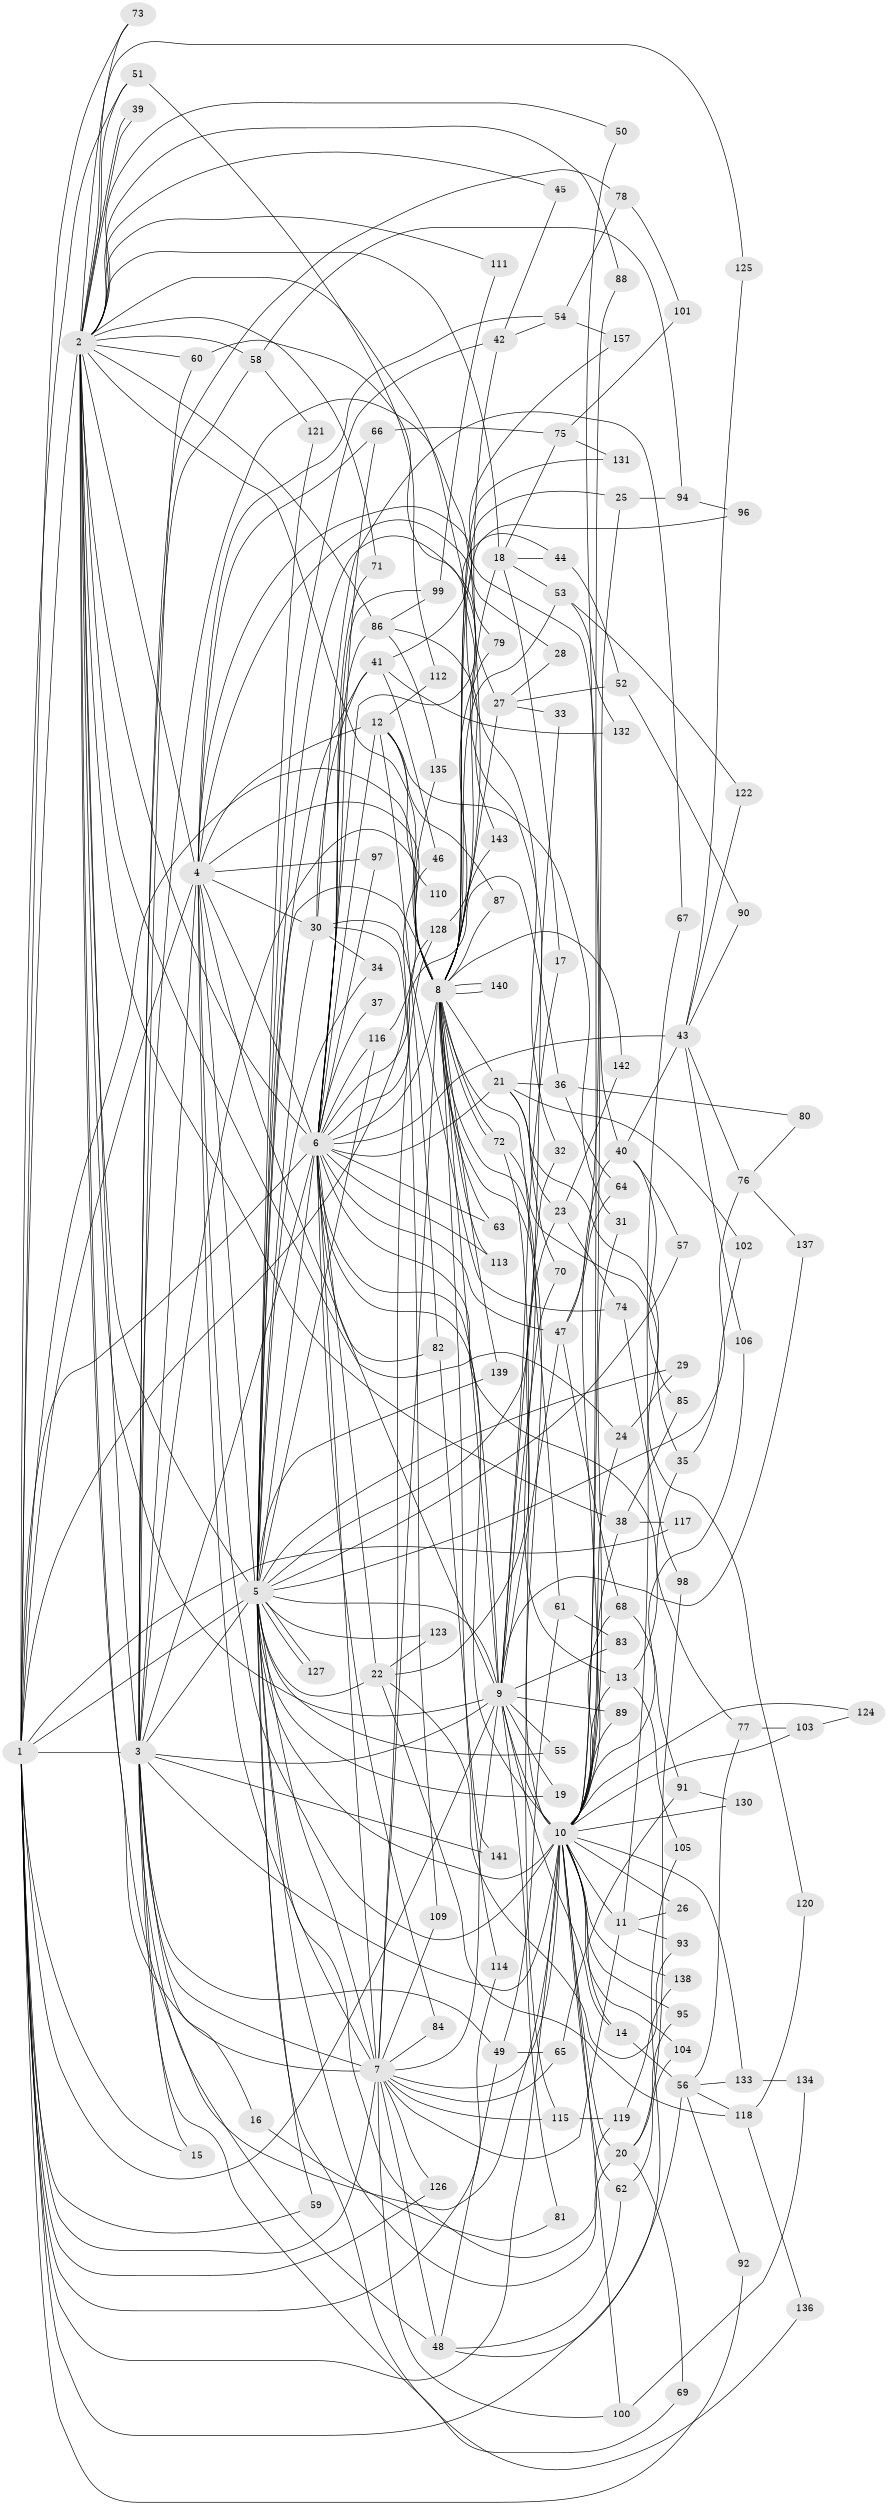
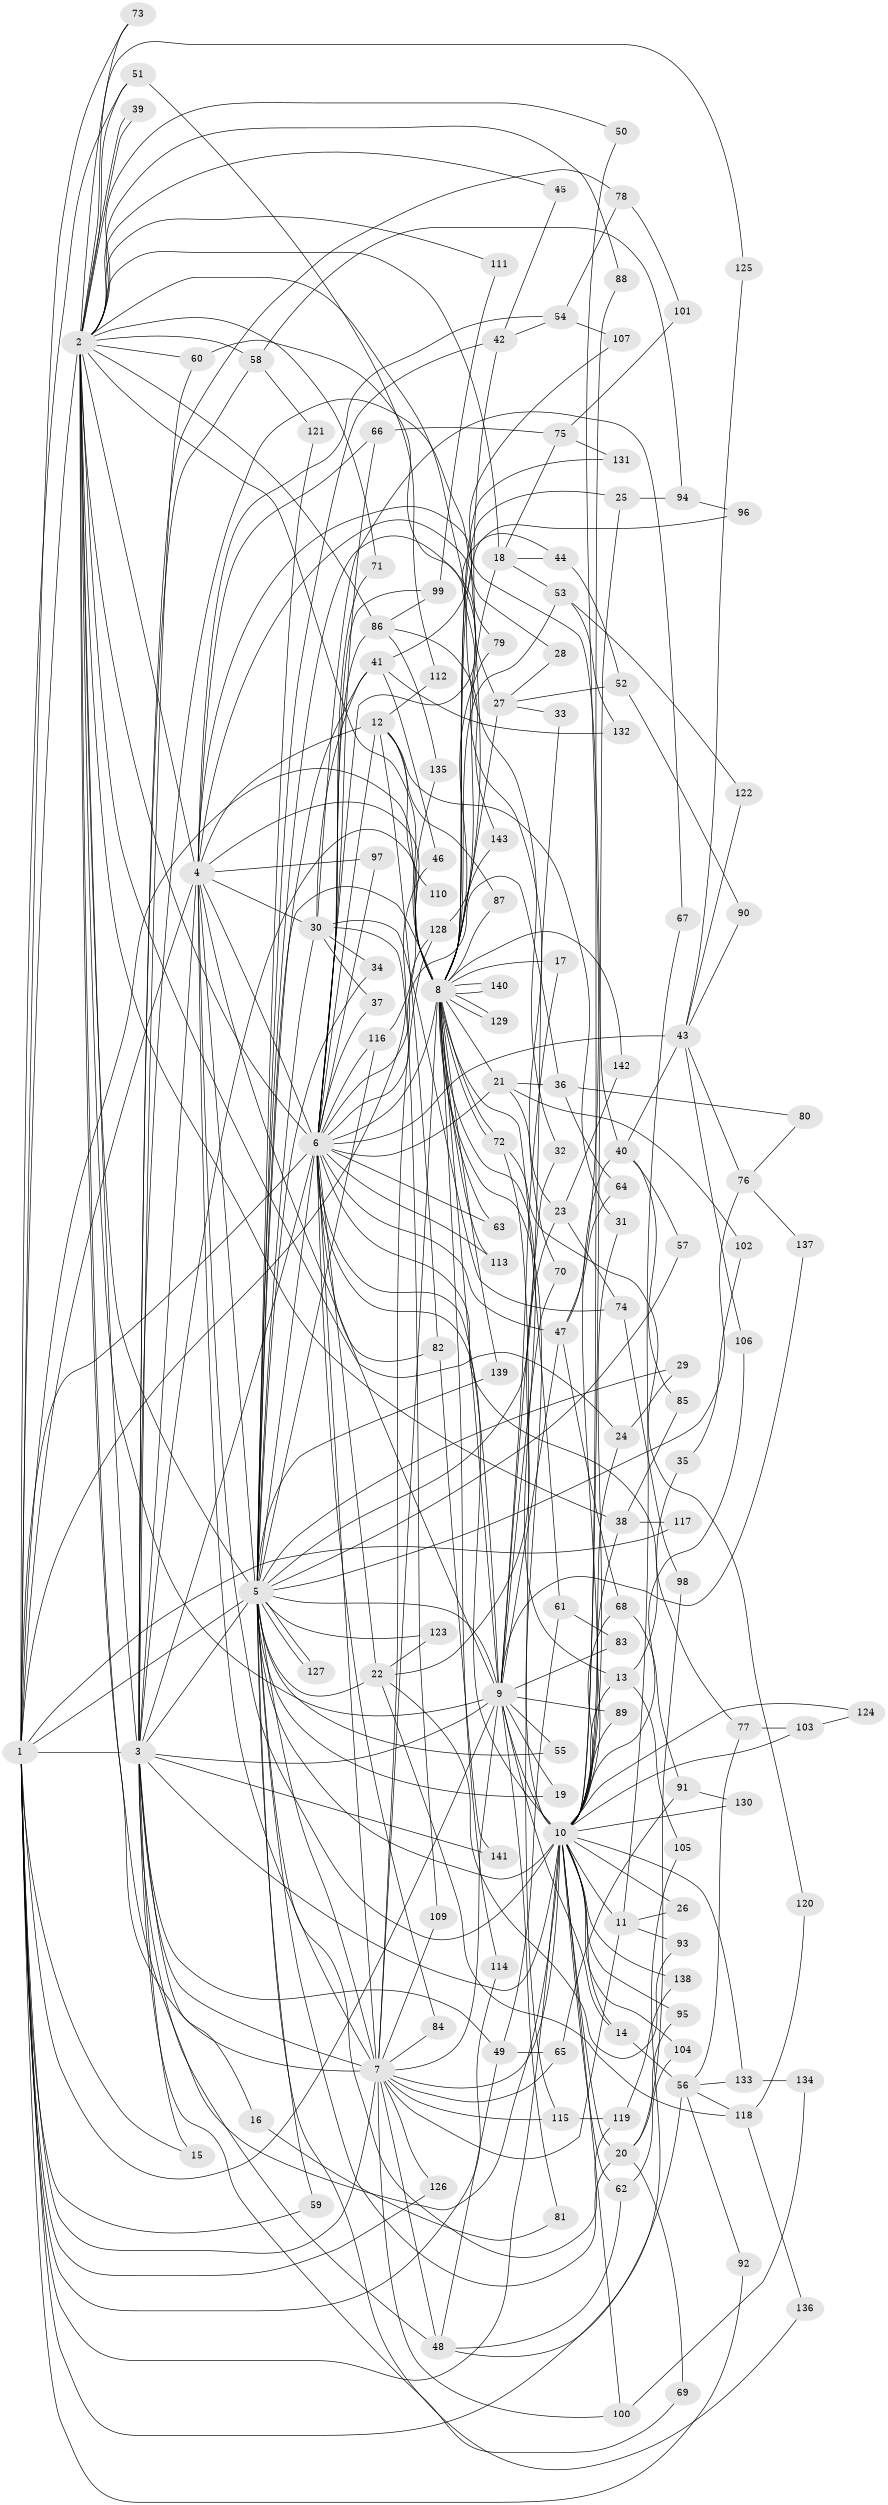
node "157": label "157" -> "107"
edge "18" -- "17": now "8" -- "17"
edge "30" -- "37": added
node "129": added
edge "21" -- "35": removed
